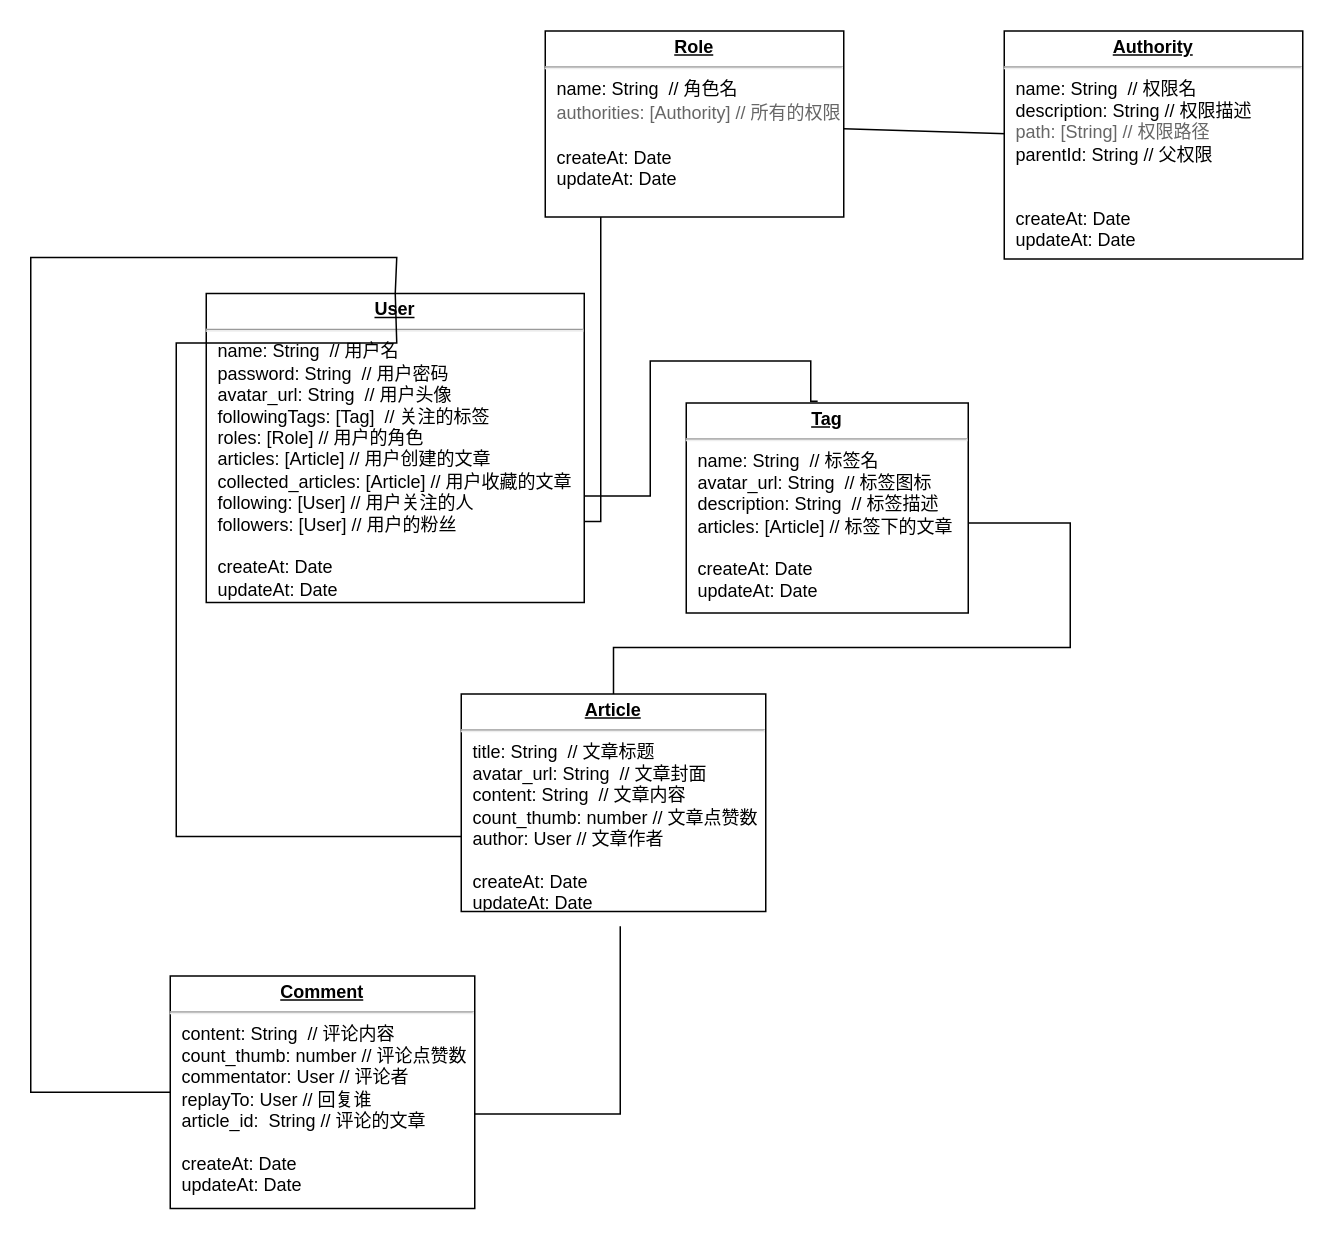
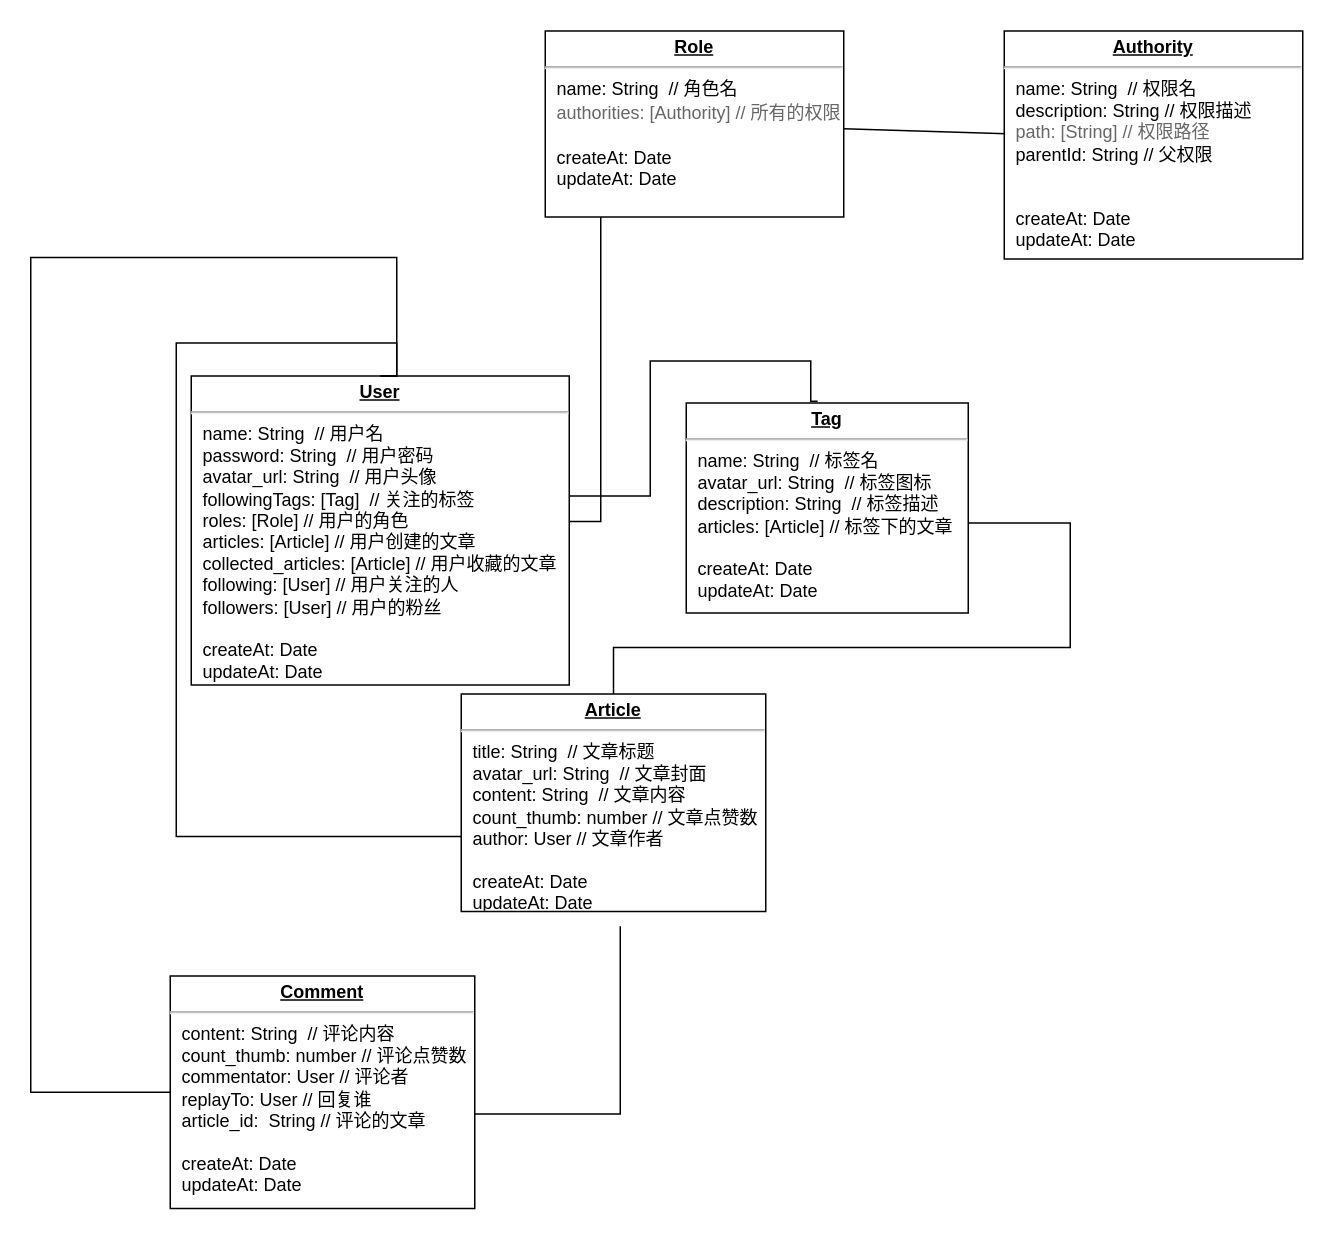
node "User name: String // 用户名 password: String // 用户密码 avatar_url: String // 用户头像 followingTags: [Tag] // 关注的标签 roles: [Role] // 用户的角色 articles: [Article] // 用户创建的文章 collected_articles: [Article] // 用户收藏的文章 following: [User] // 用户关注的人 followers: [User] // 用户的粉丝 createAt: Date updateAt: Date": moved (395, 448) -> (380, 530)
